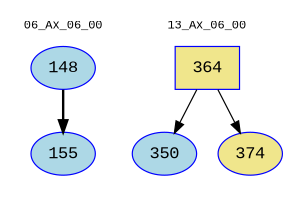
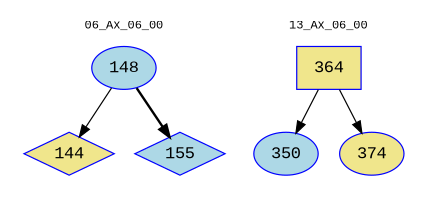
node "155": shape ellipse -> diamond
node "144": added
